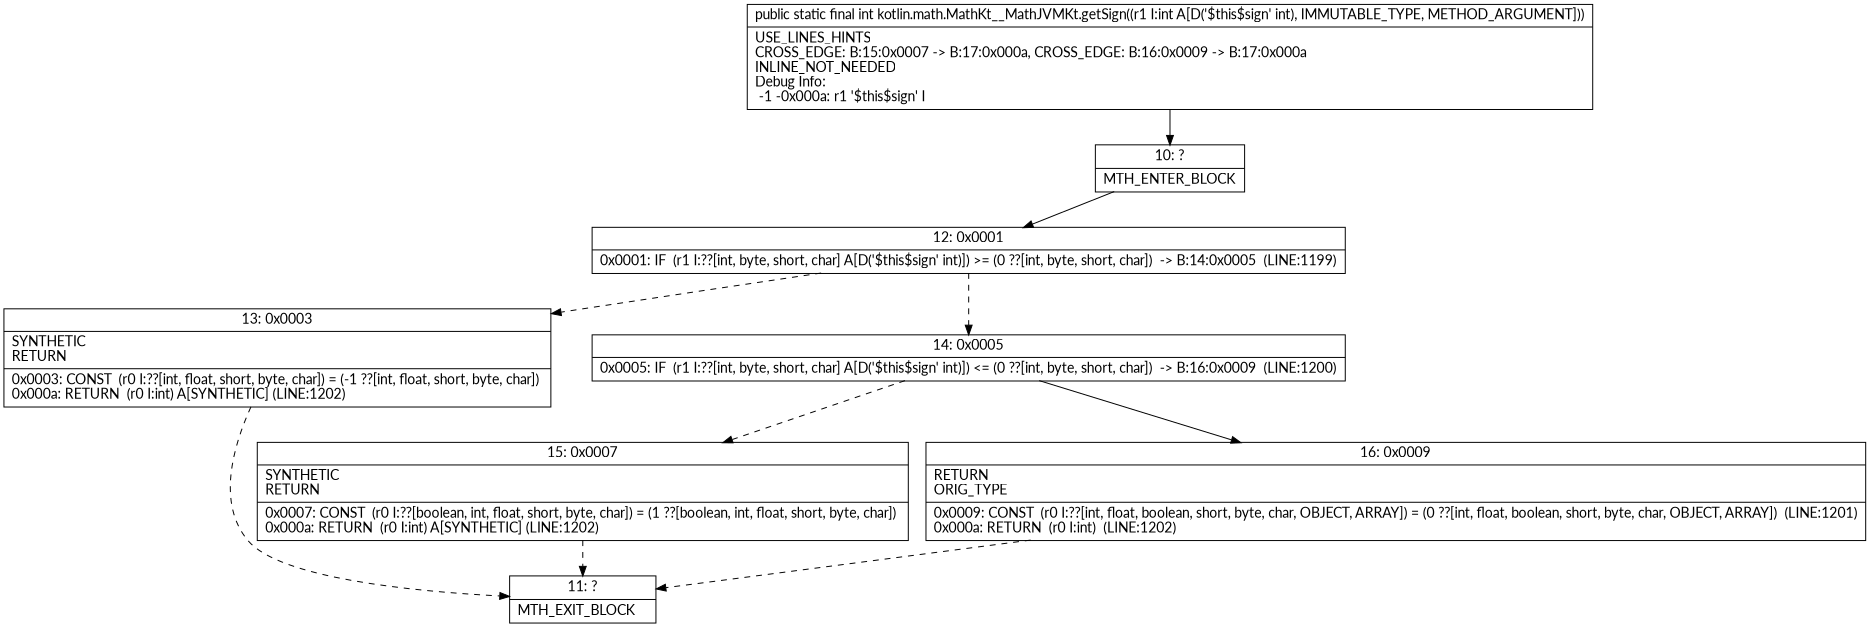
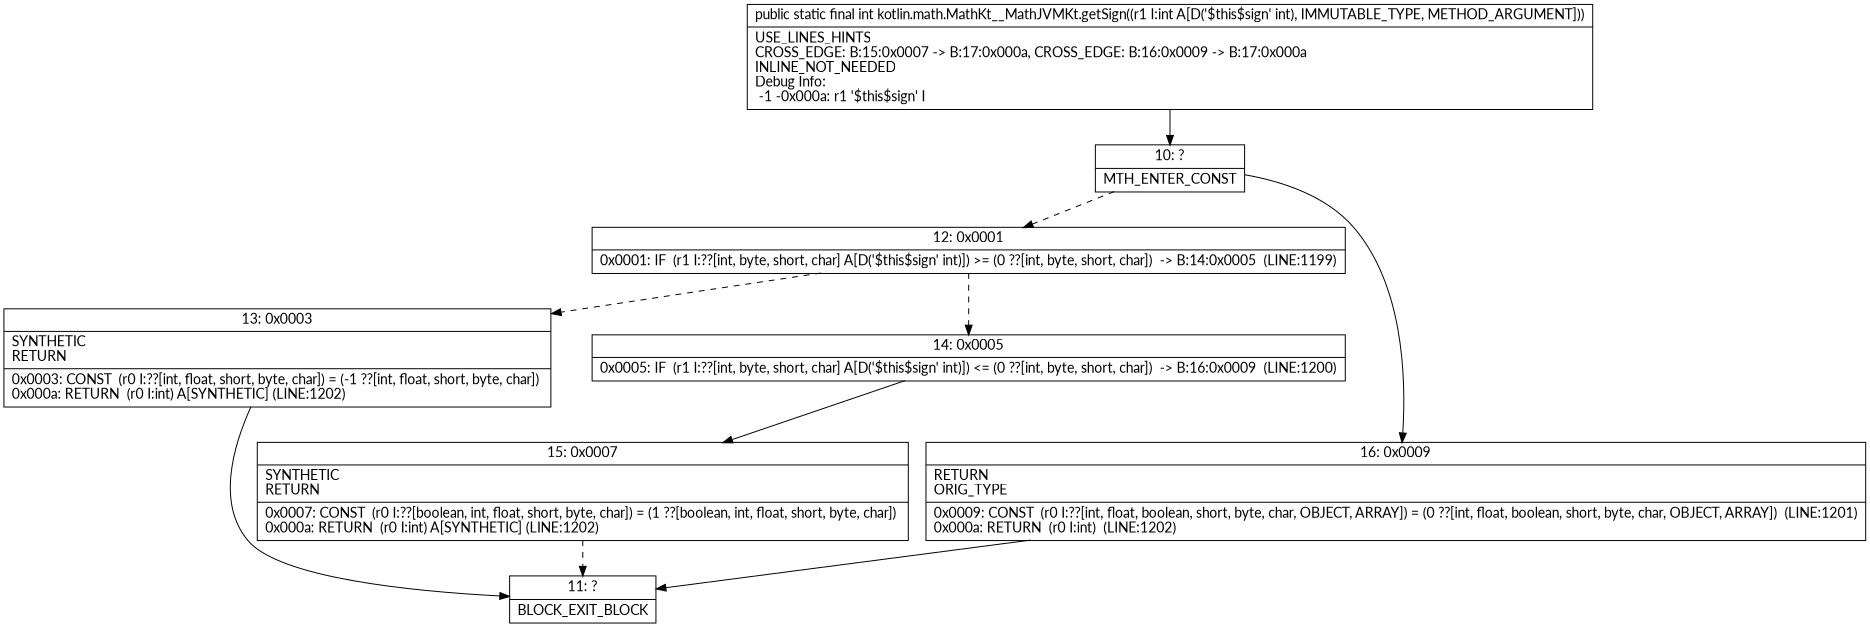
node "10: ?": text "MTH_ENTER_BLOCK" -> "MTH_ENTER_CONST"
edge "10: ?" -> "12: 0x0001": style solid -> dashed
edge "14: 0x0005" -> "15: 0x0007": style dashed -> solid
edge "14: 0x0005" -> "16: 0x0009": now "10: ?" -> "16: 0x0009"
edge "16: 0x0009" -> "11: ?": style dashed -> solid
edge "13: 0x0003" -> "11: ?": style dashed -> solid
node "11: ?": text "MTH_EXIT_BLOCK" -> "BLOCK_EXIT_BLOCK"
